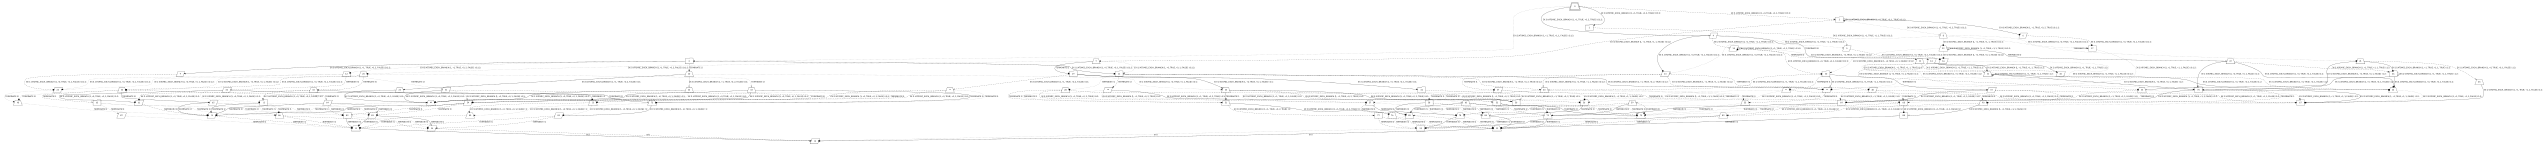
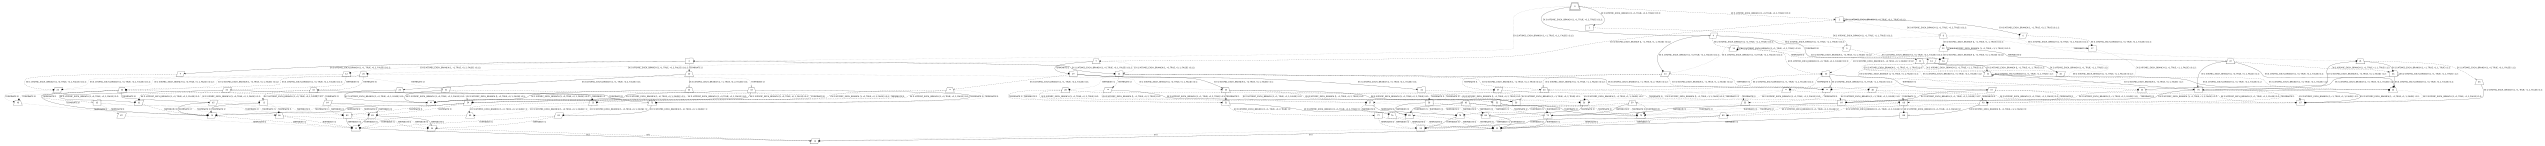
edge "64" -> "74": now "33" -> "74"
